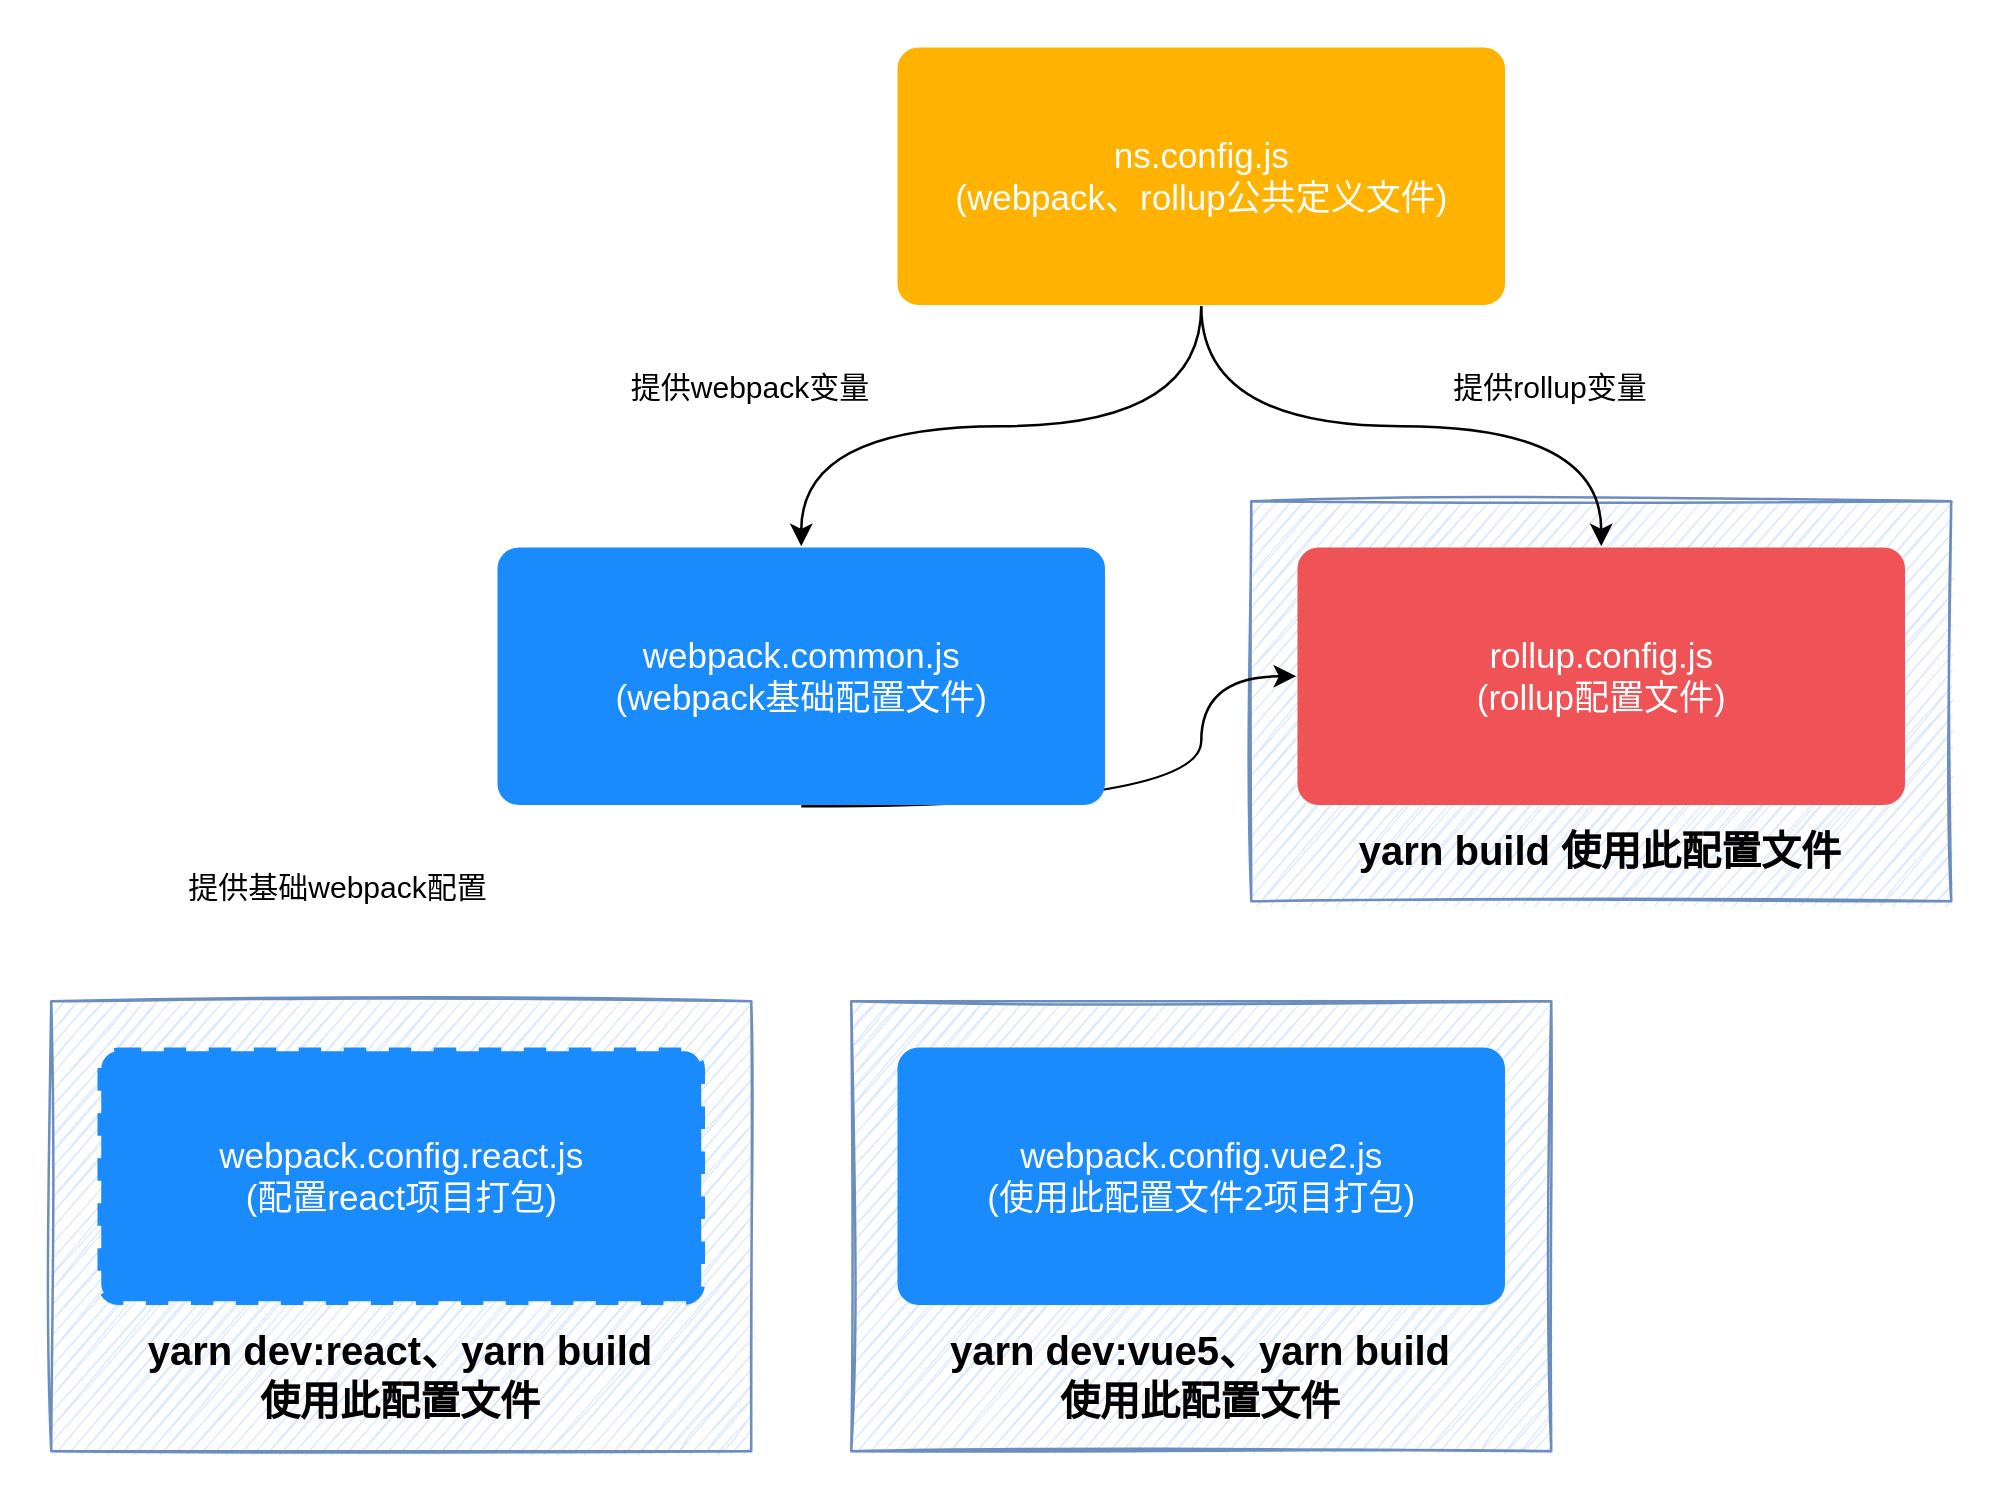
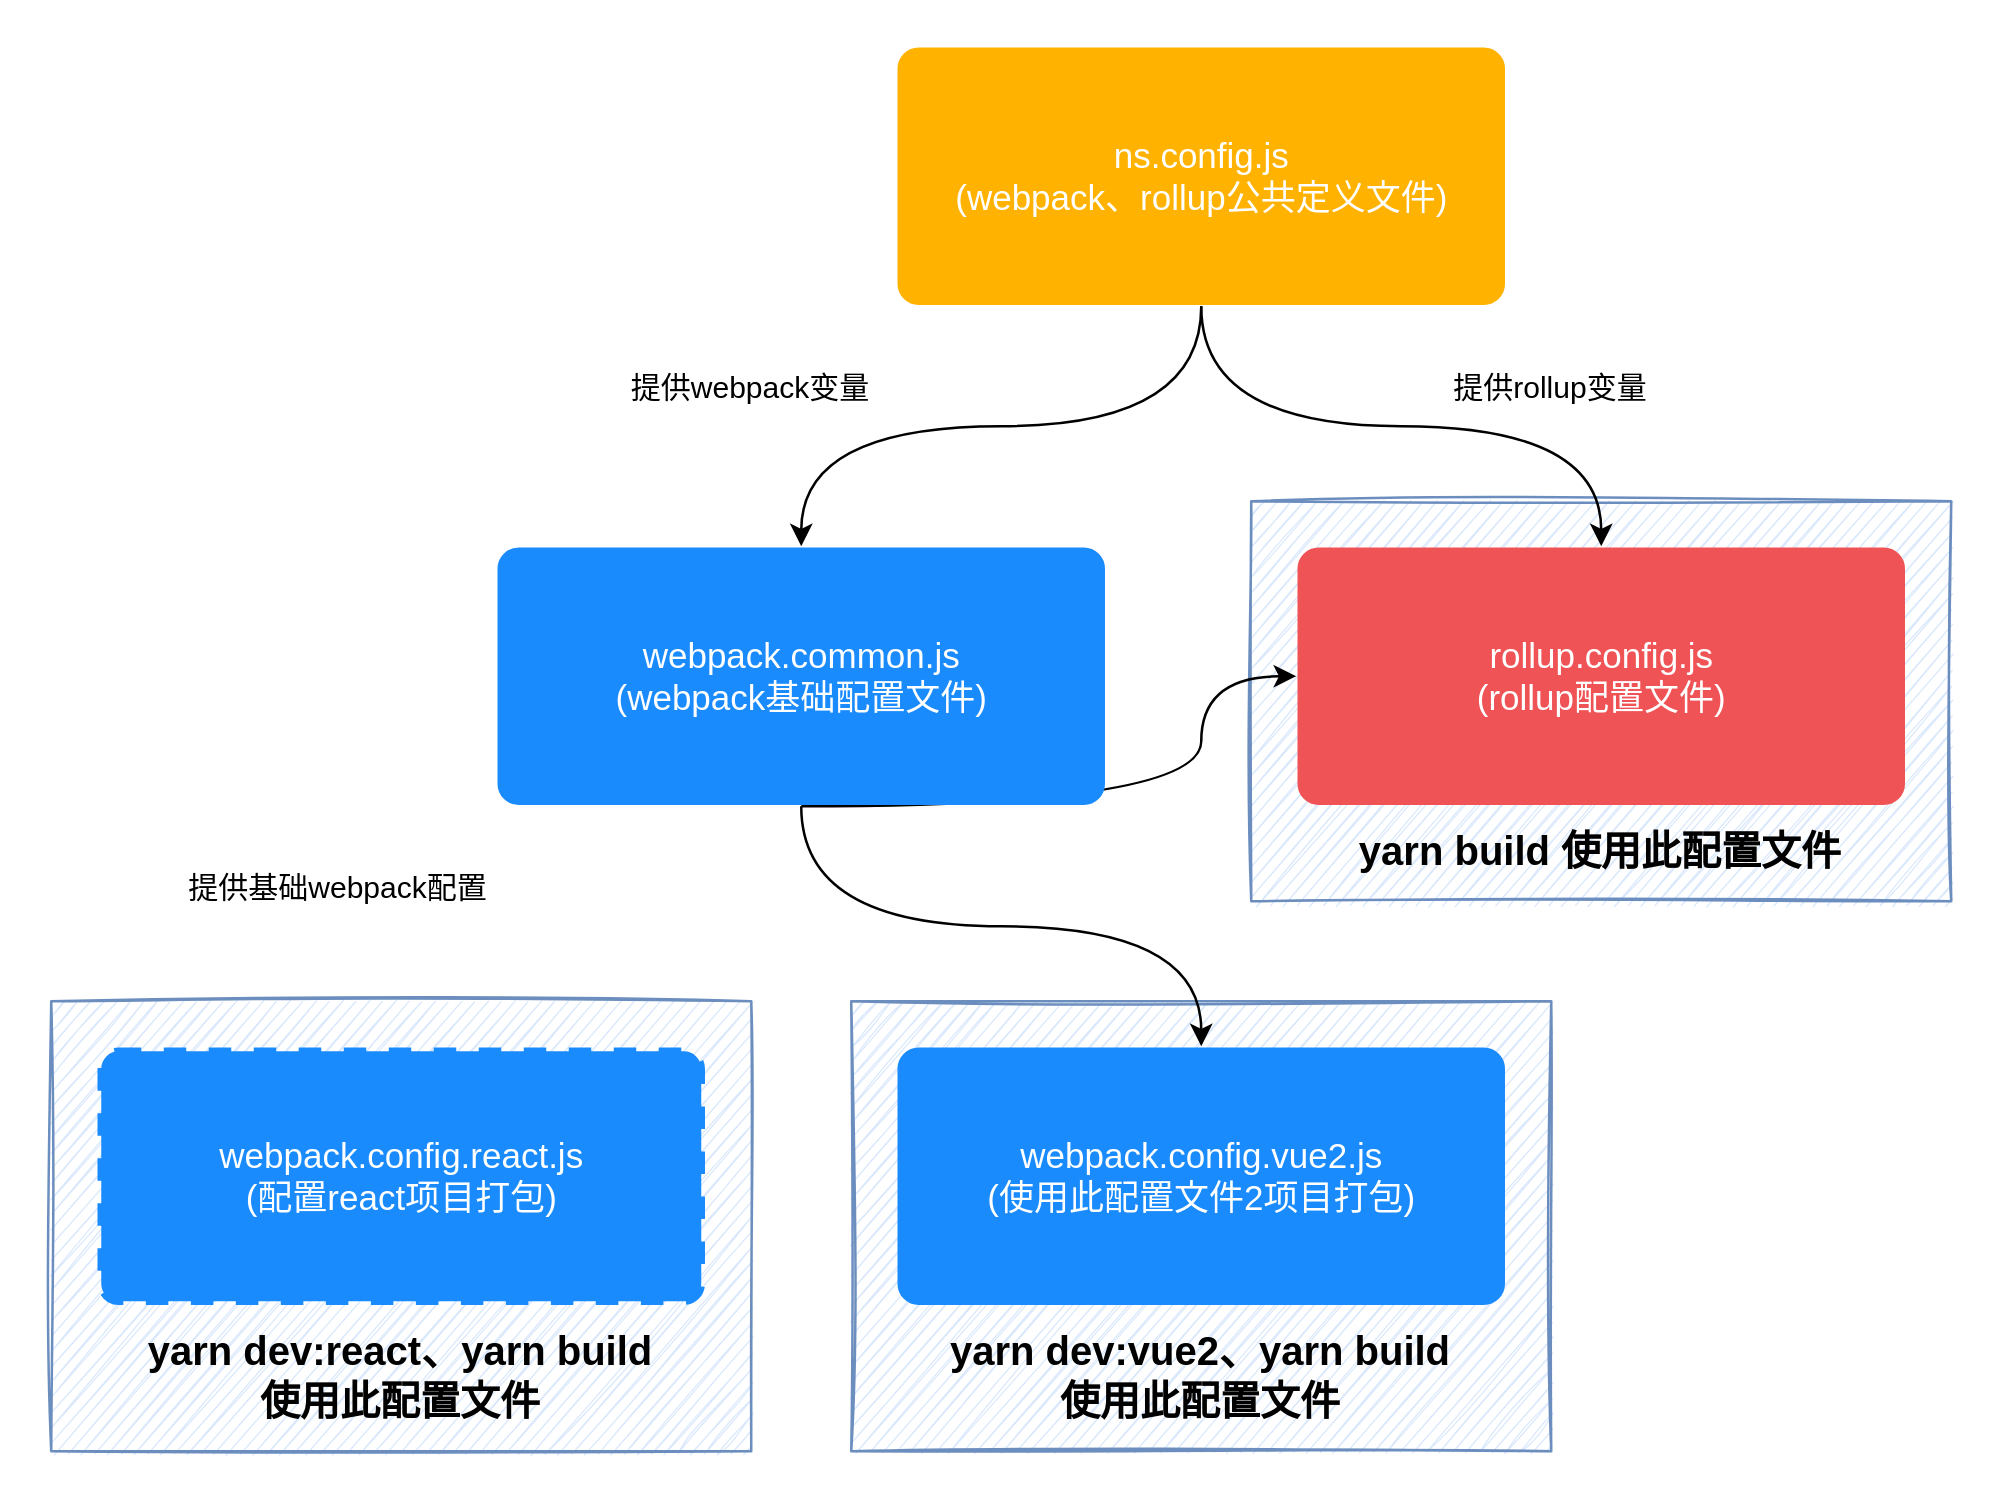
edge "webpack.common.js (webpack基础配置文件)" -> "webpack.config.vue2.js (使用此配置文件2项目打包)": added
node "yarn dev:vue5、yarn build 使用此配置文件": label "yarn dev:vue5、yarn build 使用此配置文件" -> "yarn dev:vue2、yarn build 使用此配置文件"
